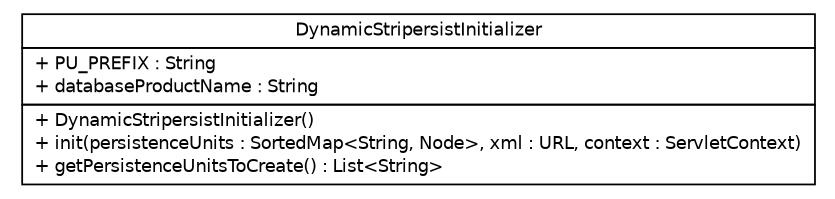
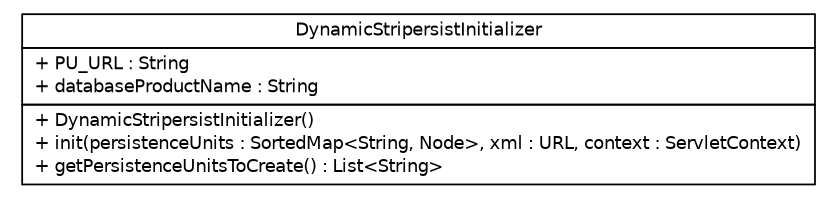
node "DynamicStripersistInitializer": text "+ PU_PREFIX : String" -> "+ PU_URL : String"
